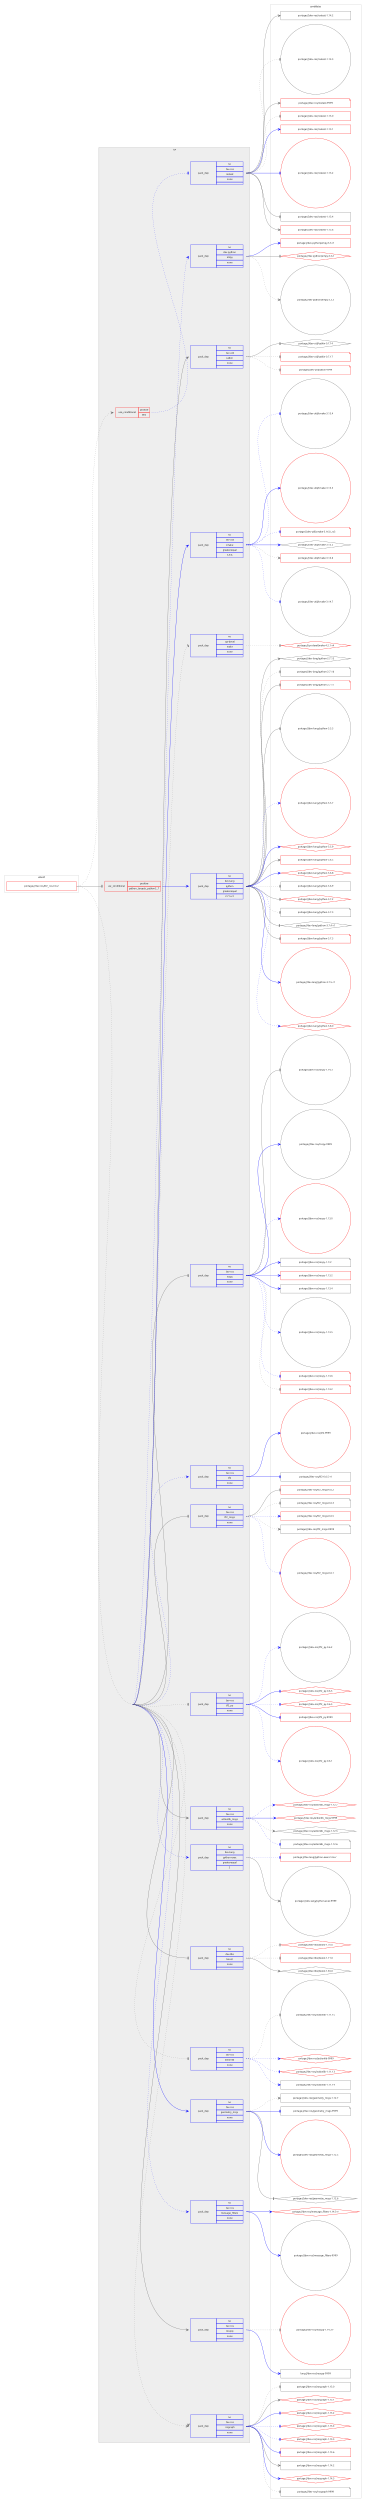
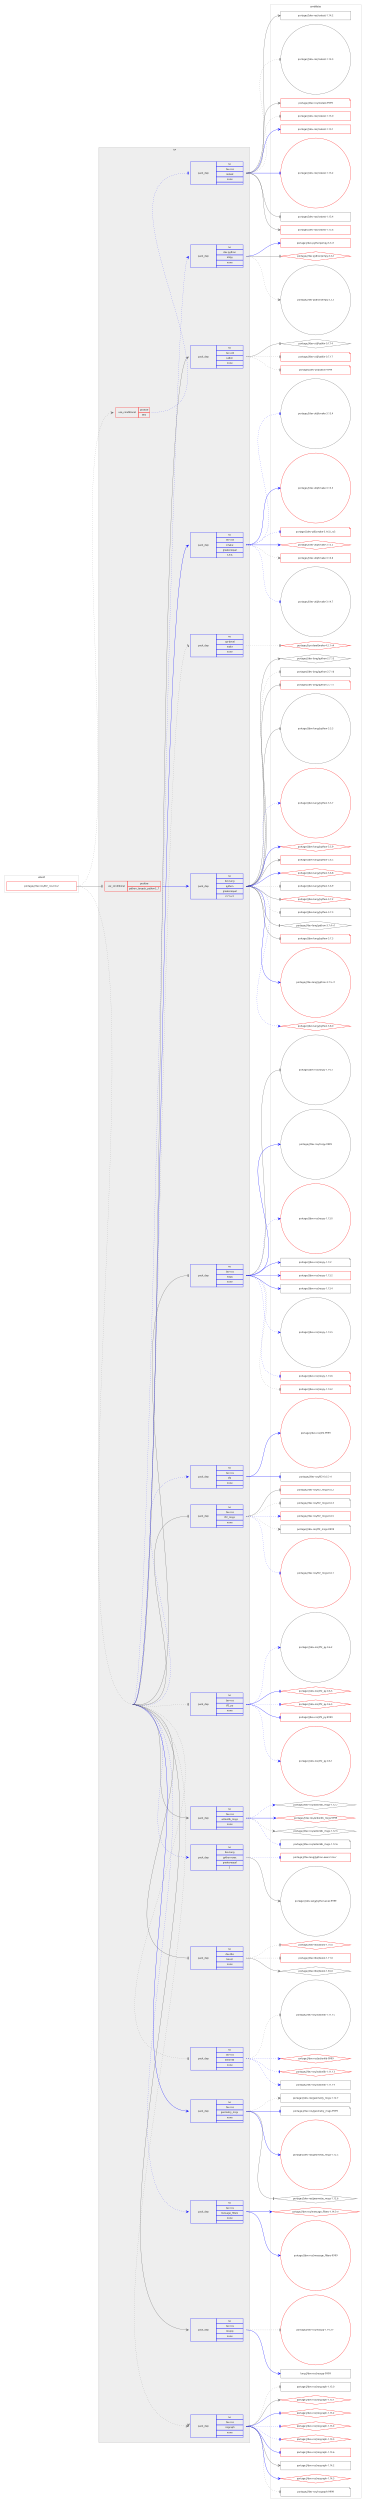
node "portage://dev-util/cmake-3.13.5": color gray40 -> red
node "portage://dev-ros/actionlib_msgs-1.12.7": color red -> gray40
node "portage://dev-ros/message_filters-9999": color gray40 -> red
